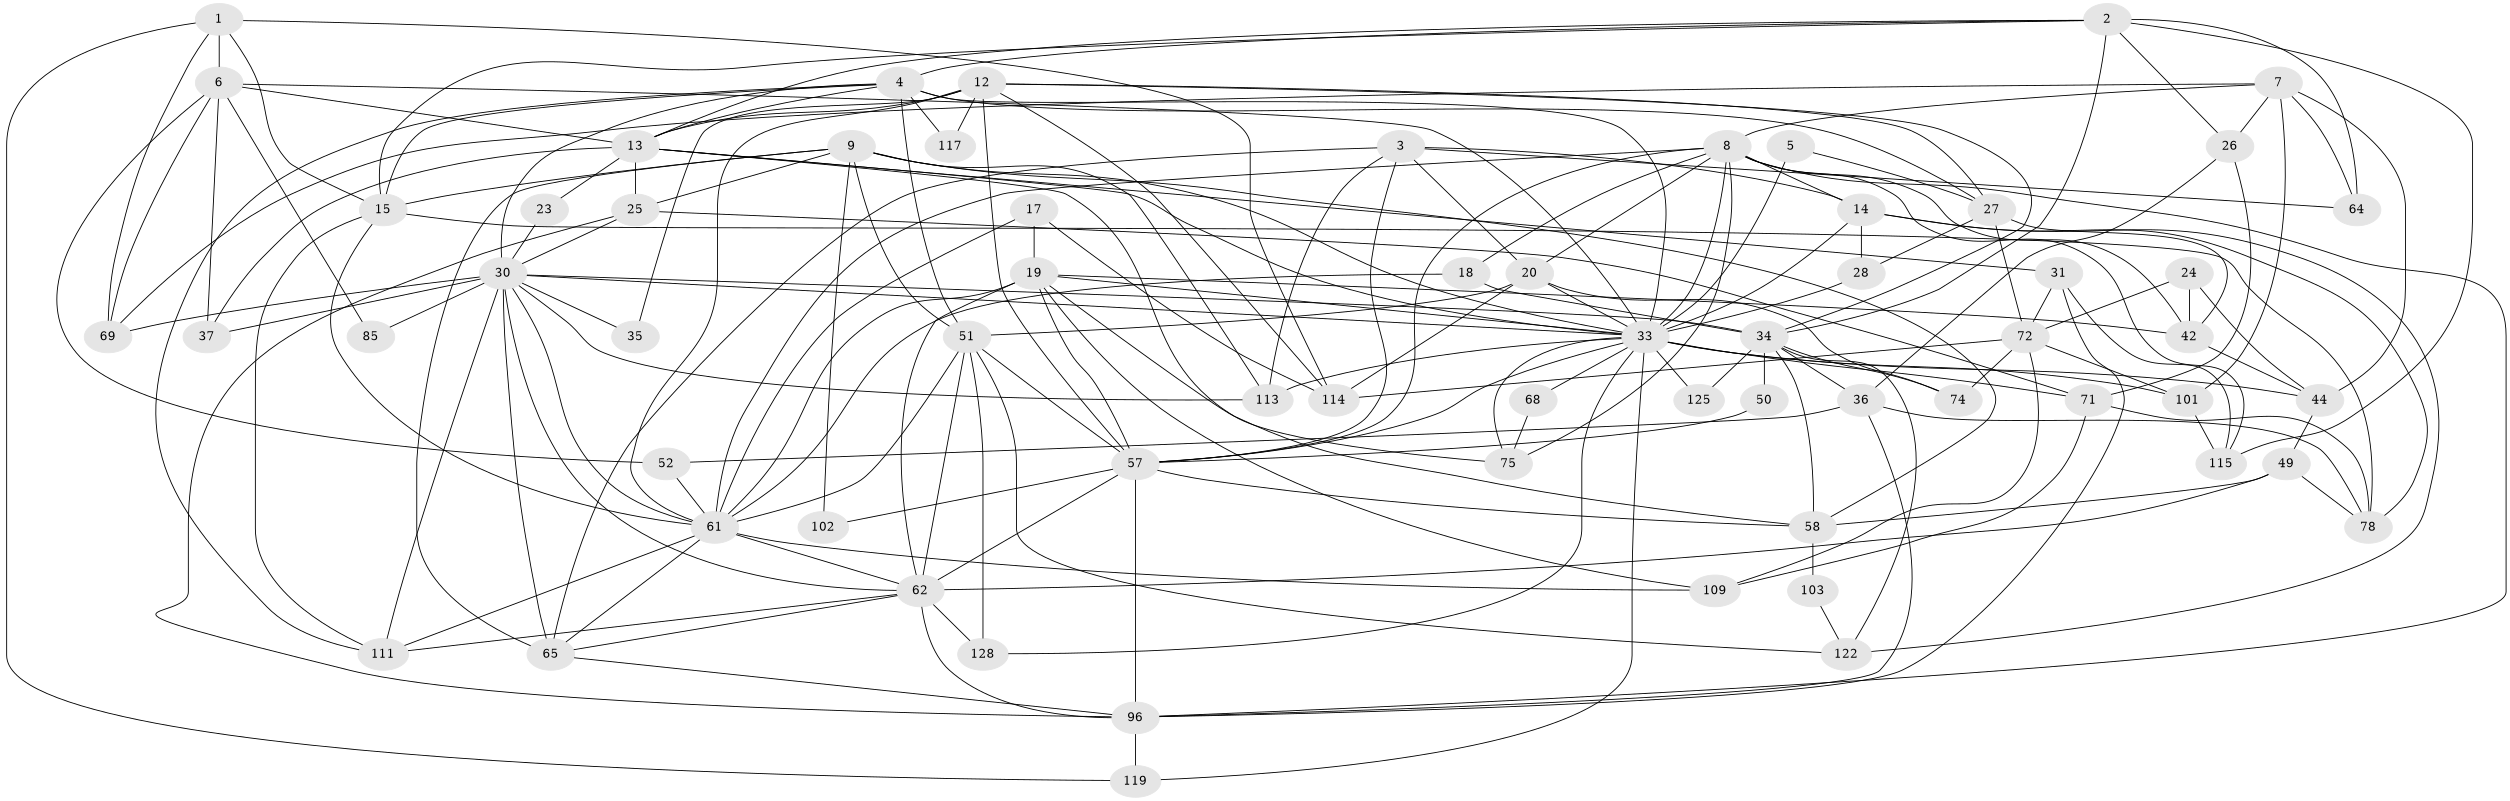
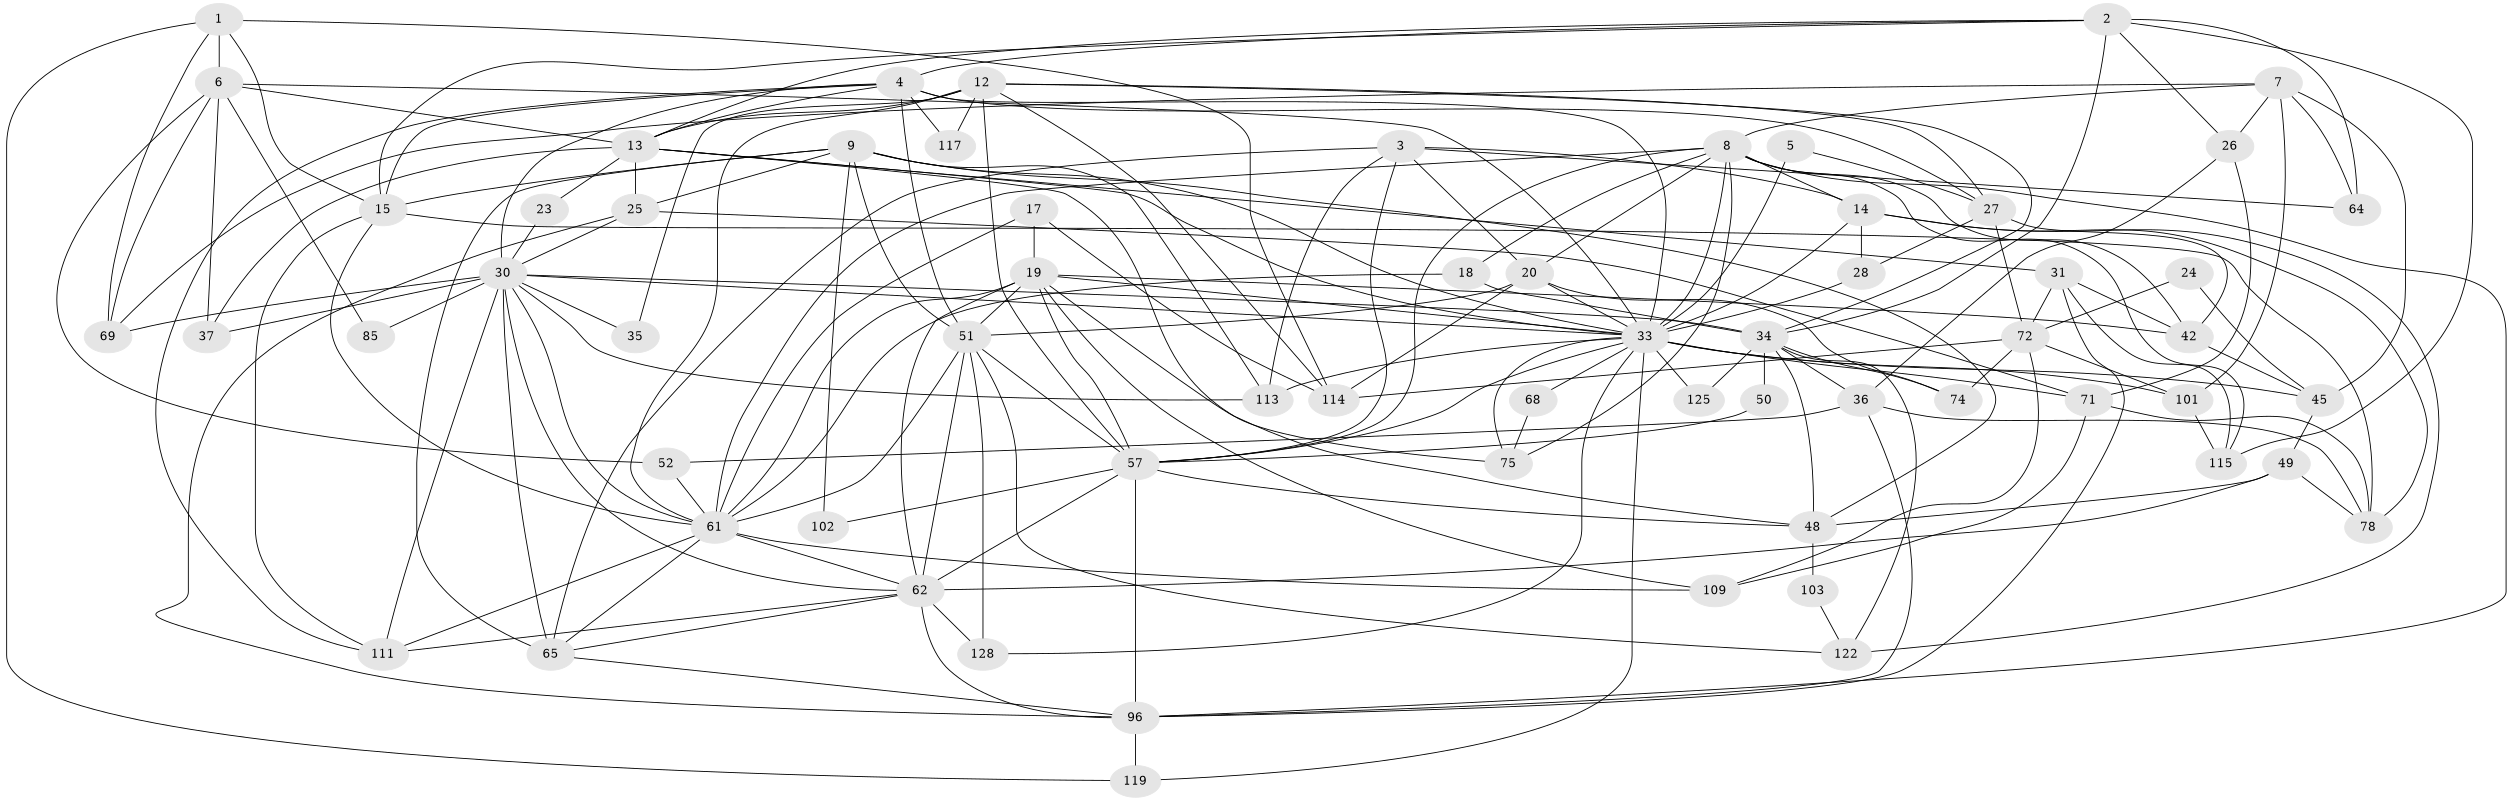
edge "24" -- "42": now "31" -- "42"
edge "19" -- "51": added
node "44": label "44" -> "45"
node "58": label "58" -> "48"
